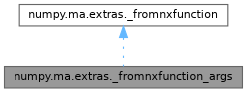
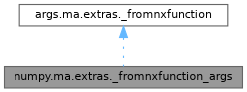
node "numpy.ma.extras._fromnxfunction": label "numpy.ma.extras._fromnxfunction" -> "args.ma.extras._fromnxfunction"
